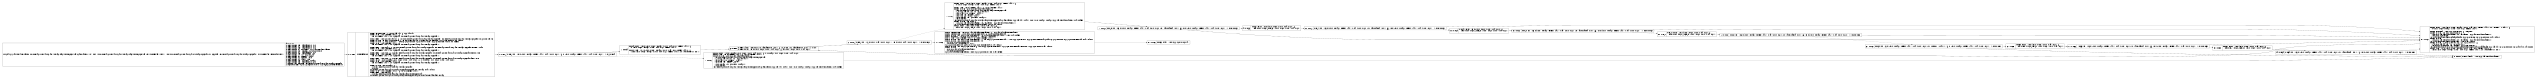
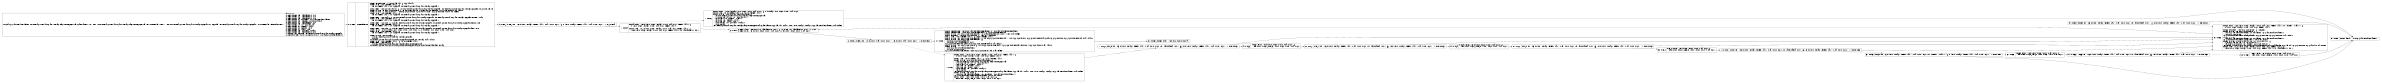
edge "18: 0x0057" -> "19: 0x0059": now "18: 0x0057" -> "3: 0x002d"
